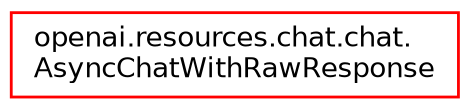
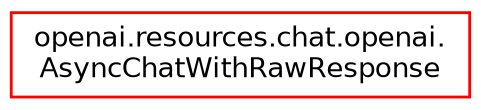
node "openai.resources.chat.chat. AsyncChatWithRawResponse": label "openai.resources.chat.chat. AsyncChatWithRawResponse" -> "openai.resources.chat.openai. AsyncChatWithRawResponse"
